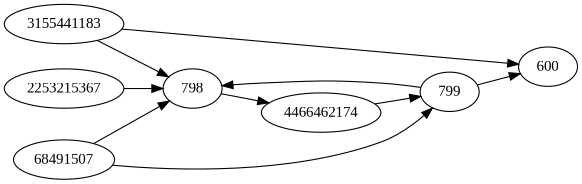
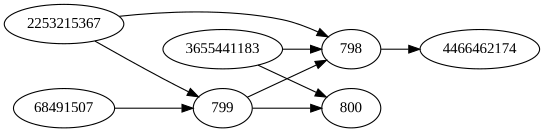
node "3155441183": label "3155441183" -> "3655441183"
node "600": label "600" -> "800"
edge "4466462174" -> "799": now "2253215367" -> "799"
edge "68491507" -> "798": removed
